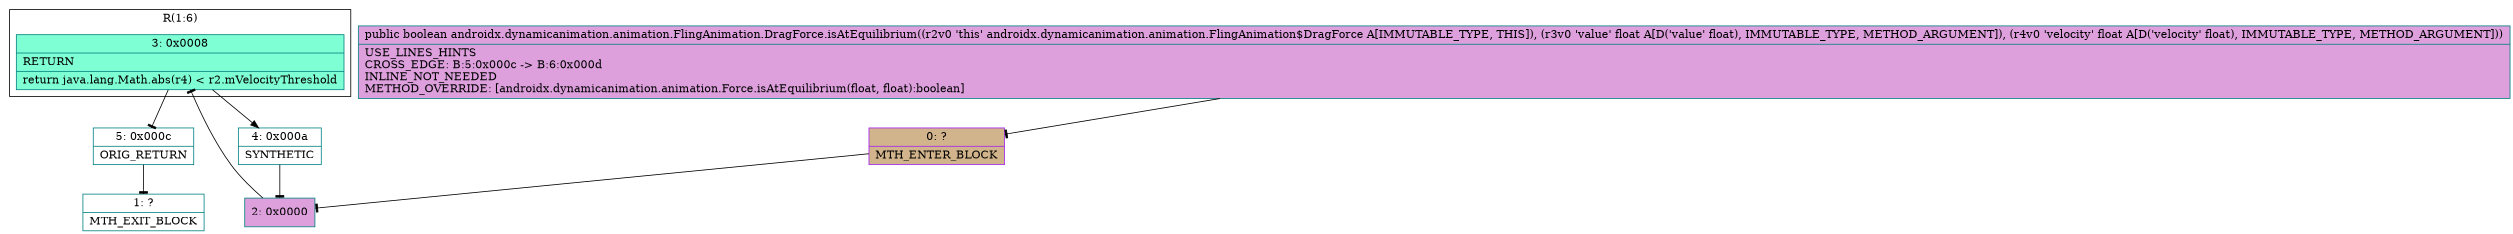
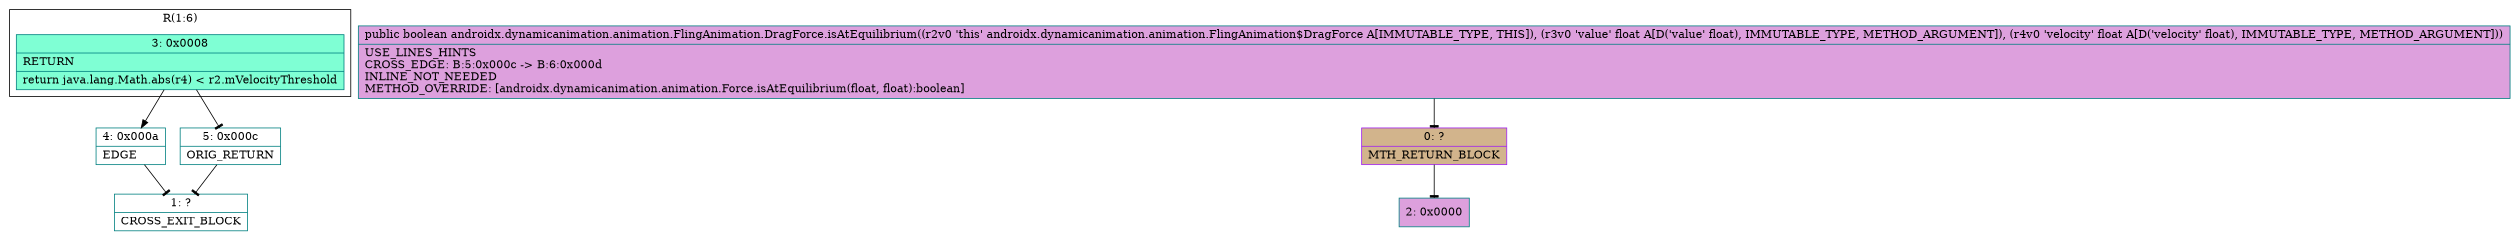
edge "2: 0x0000" -> "3: 0x0008": removed
node "4: 0x000a": text "SYNTHETIC" -> "EDGE"
node "0: ?": text "MTH_ENTER_BLOCK" -> "MTH_RETURN_BLOCK"
edge "4: 0x000a" -> "2: 0x0000": now "4: 0x000a" -> "1: ?"
node "1: ?": text "MTH_EXIT_BLOCK" -> "CROSS_EXIT_BLOCK"
